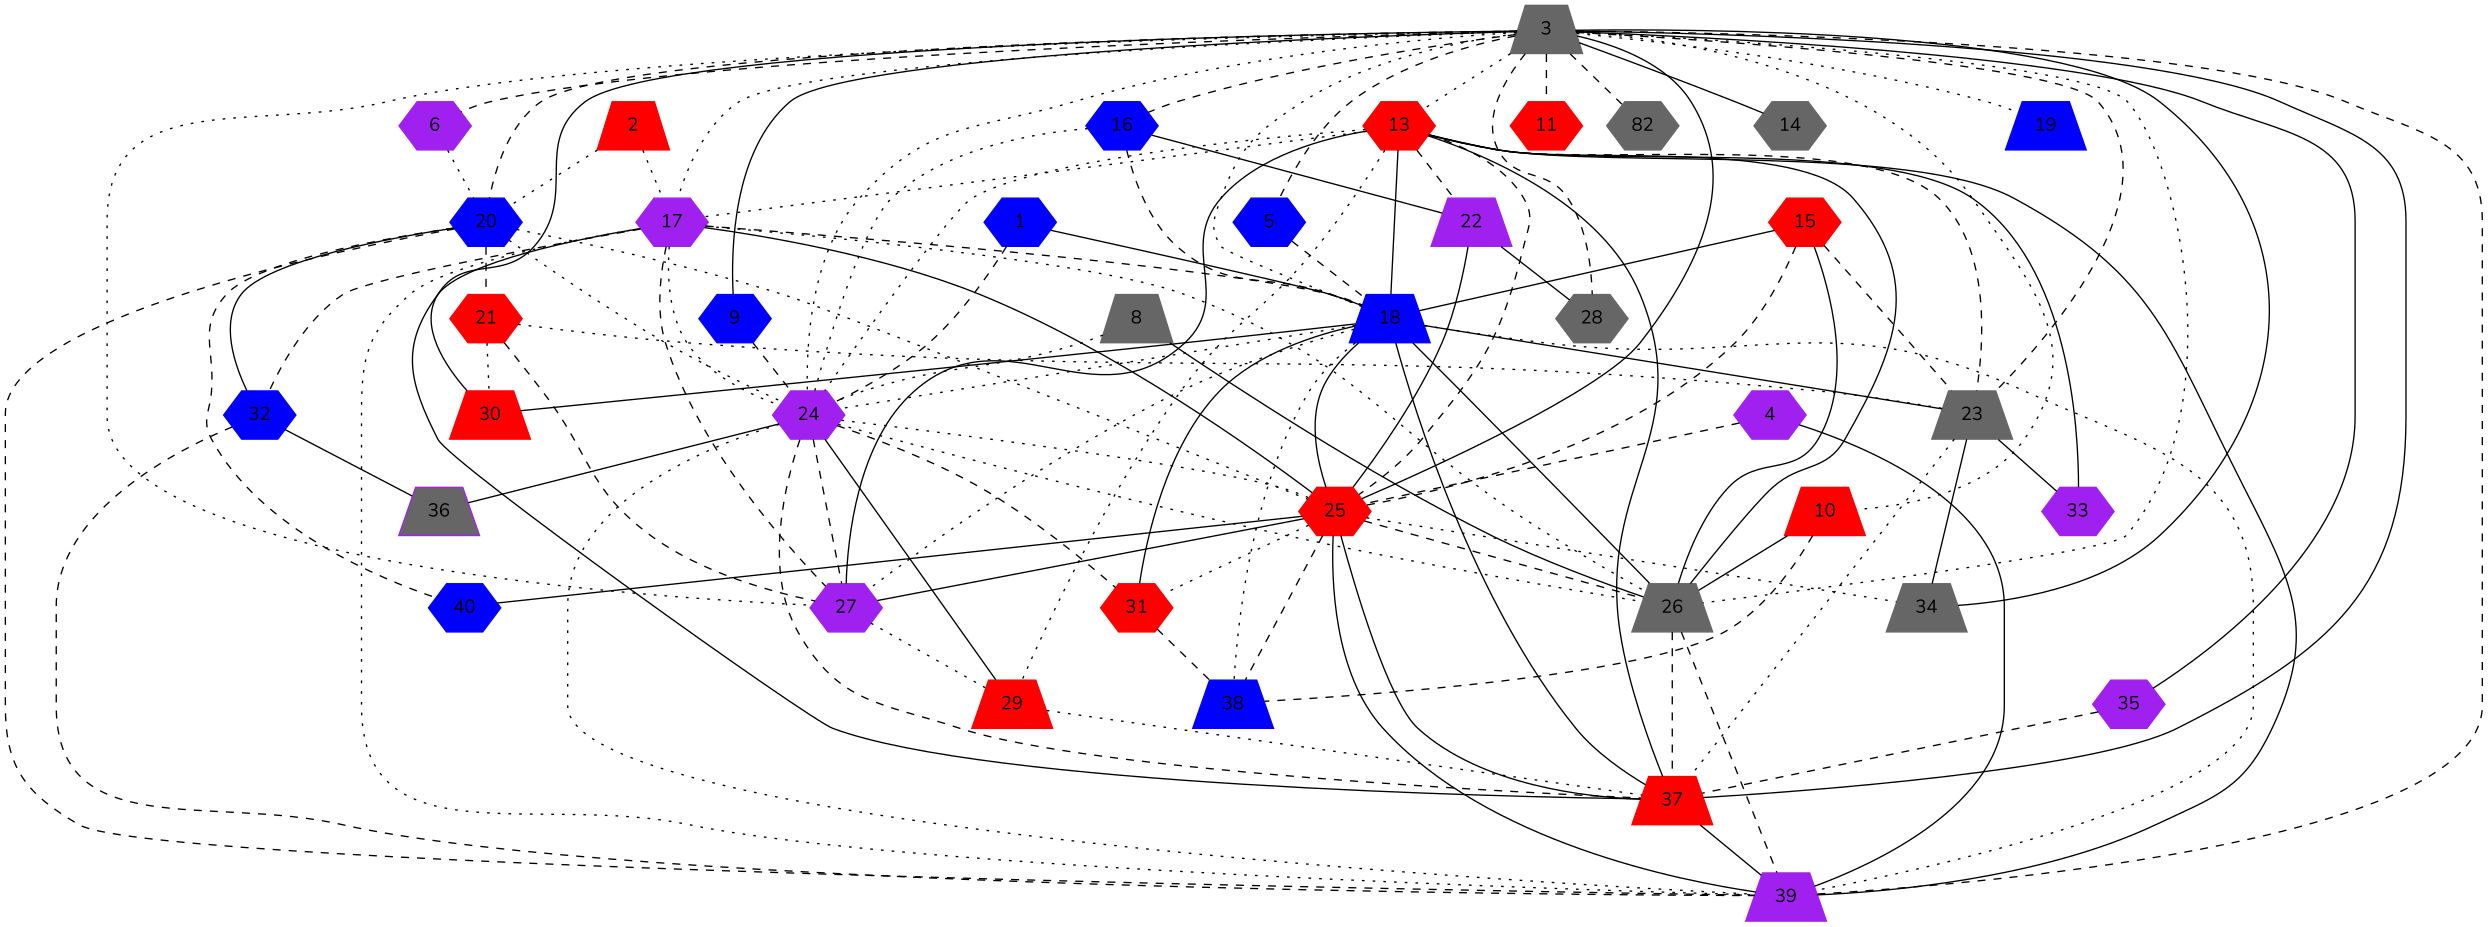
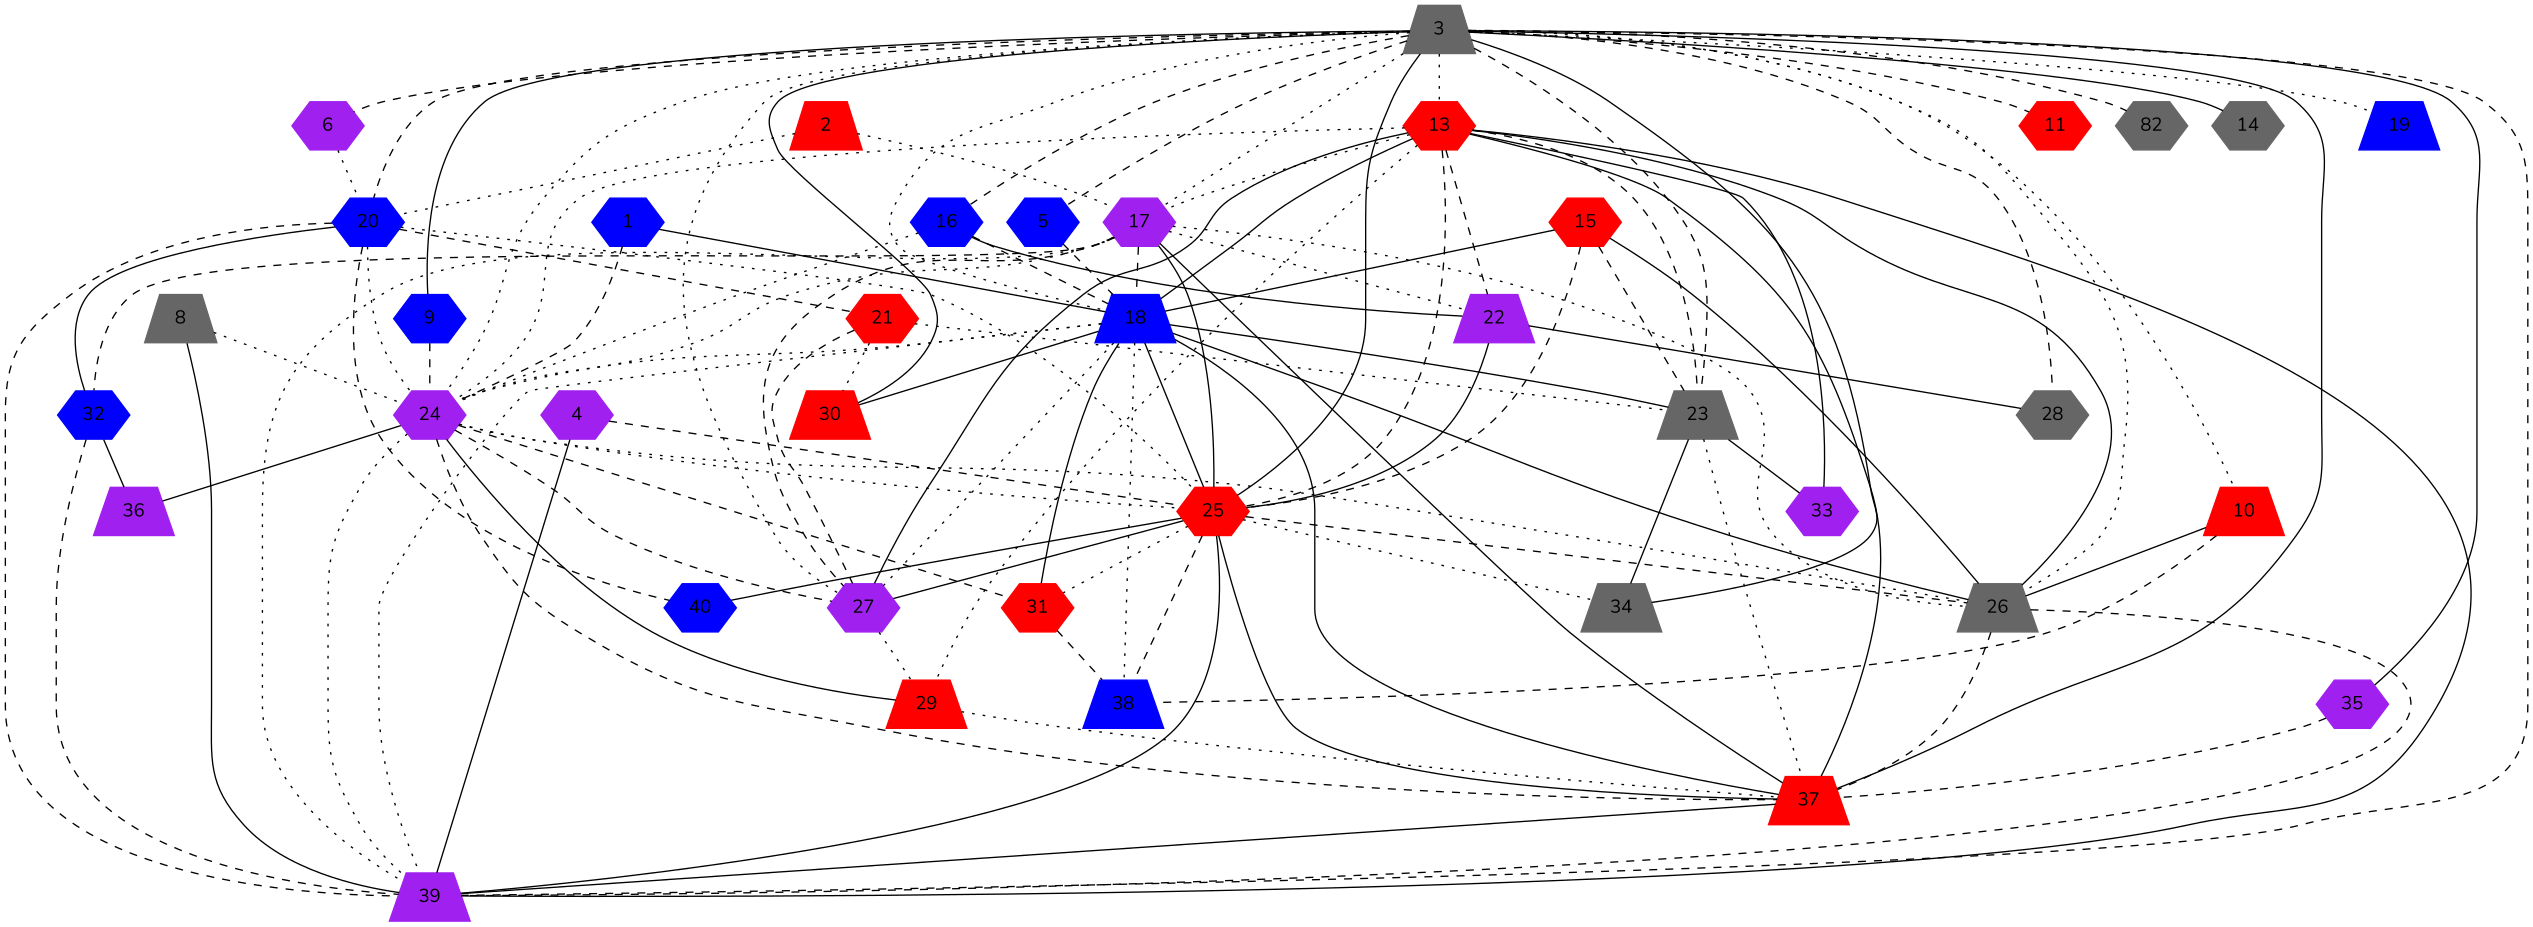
edge "17" -- "22": added
edge "8" -- "26": now "8" -- "39"
node "36": fillcolor gray40 -> purple
